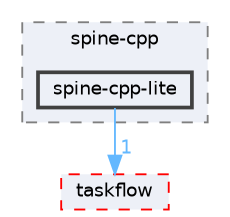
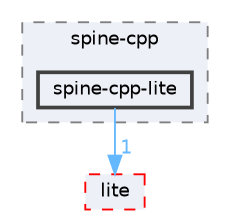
node "taskflow": label "taskflow" -> "lite"
